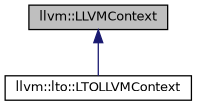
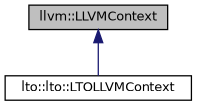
node "llvm::lto::LTOLLVMContext": label "llvm::lto::LTOLLVMContext" -> "lto::lto::LTOLLVMContext"
